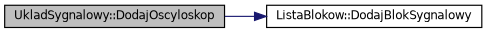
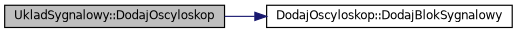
node "ListaBlokow::DodajBlokSygnalowy": label "ListaBlokow::DodajBlokSygnalowy" -> "DodajOscyloskop::DodajBlokSygnalowy"
